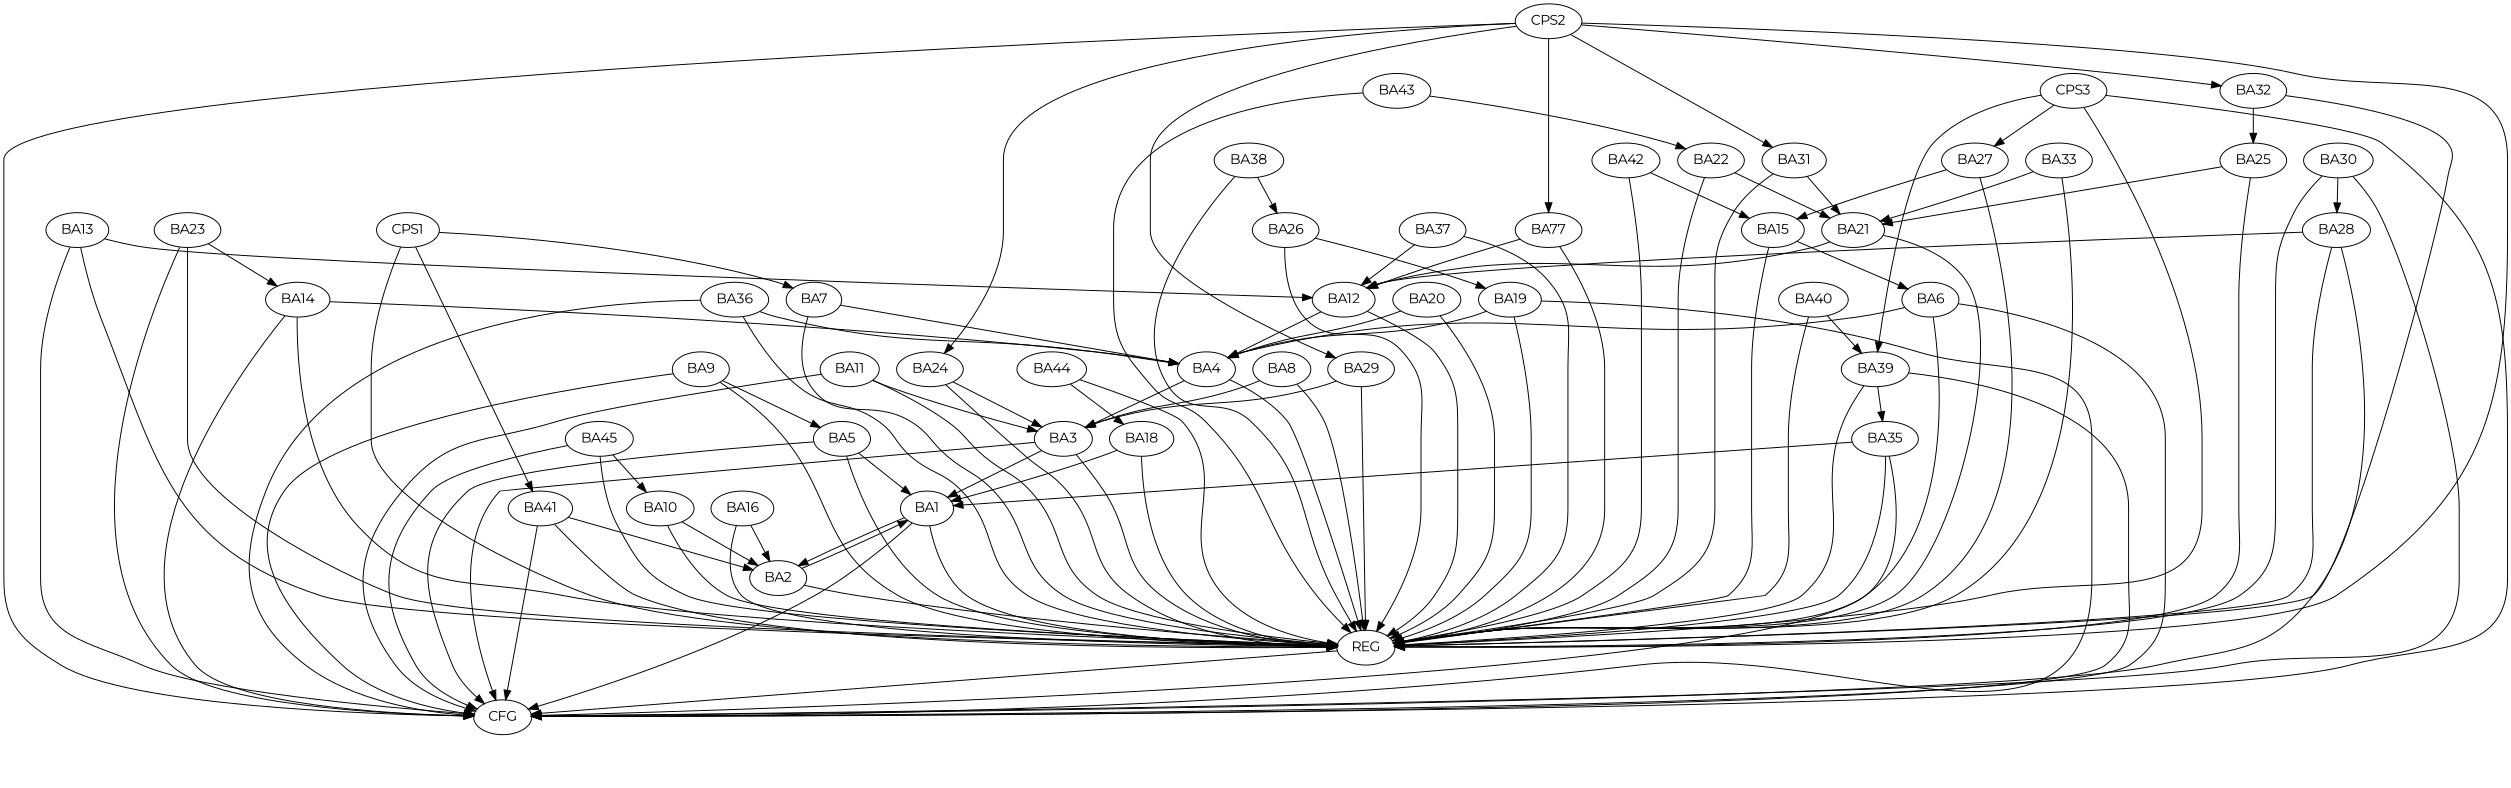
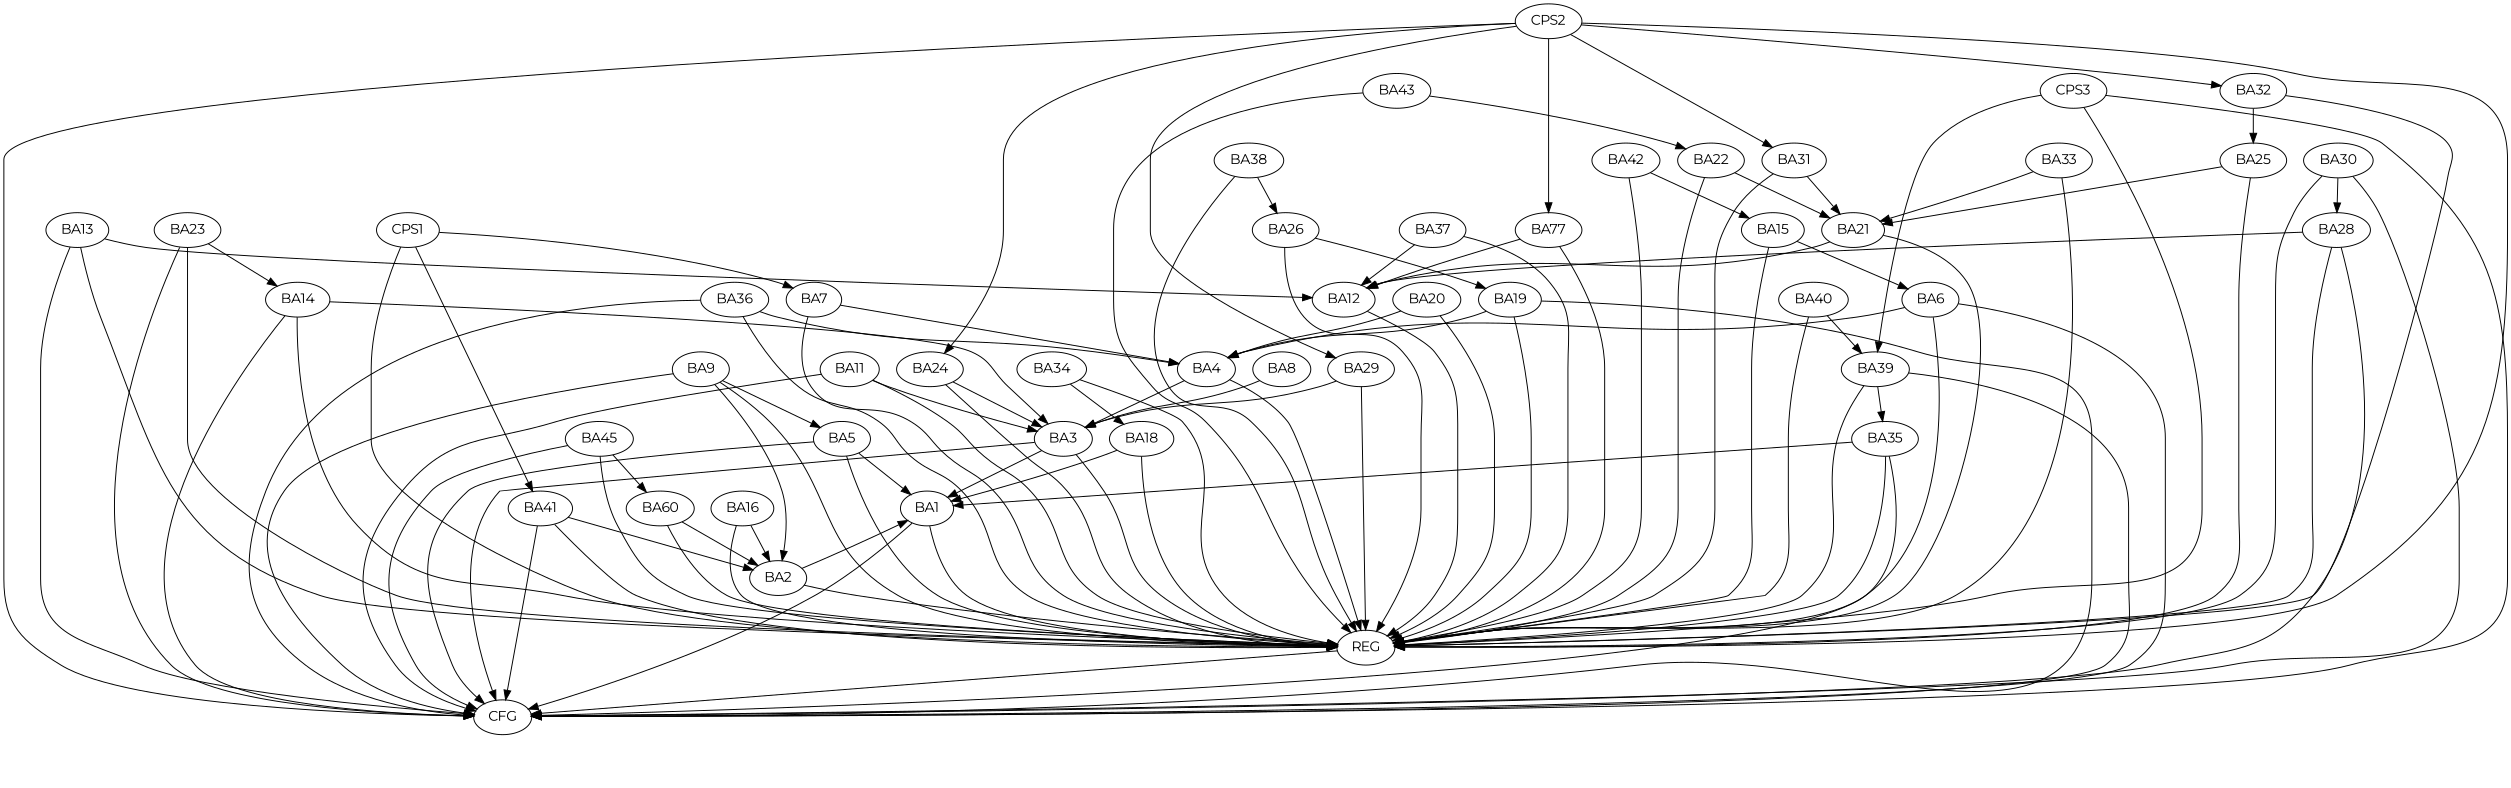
node "BA27": removed
edge "BA14" -> "BA4": now "BA14" -> "BA3"
edge "BA12" -> "BA4": removed
node "BA44": label "BA44" -> "BA34"
edge "BA8" -> "REG": removed
node "BA10": label "BA10" -> "BA60"
edge "BA1" -> "BA2": now "BA9" -> "BA2"
